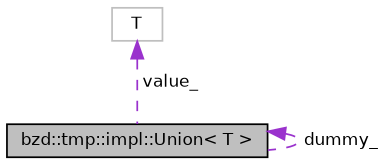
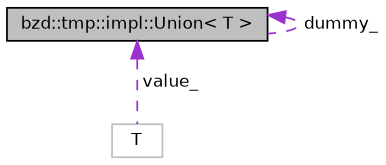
edge "bzd::tmp::impl::Union< T >" -> "T": reversed
